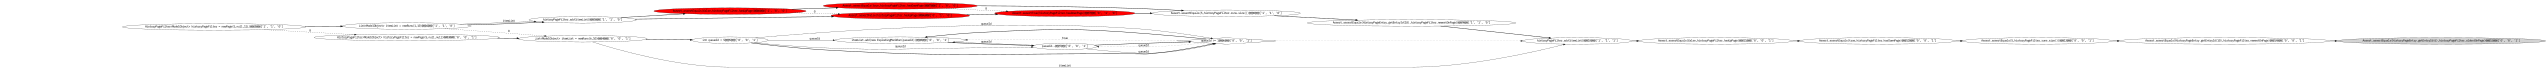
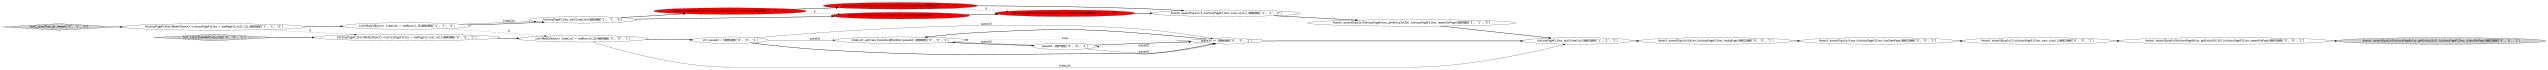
node "test_olderThan_gt_newest['0', '1', '0']": added
node "test_laterItemsNotEvaluated['0', '0', '1']": added
edge "queueId >= 1@@@6@@@['0', '0', '1']" -> "historyPageFilter.add(itemList)@@@10@@@['1', '1', '1']": style dotted -> bold
edge "int queueId = 5@@@5@@@['0', '0', '1']" -> "queueId--@@@7@@@['0', '0', '1']": removed, label "queueId"
